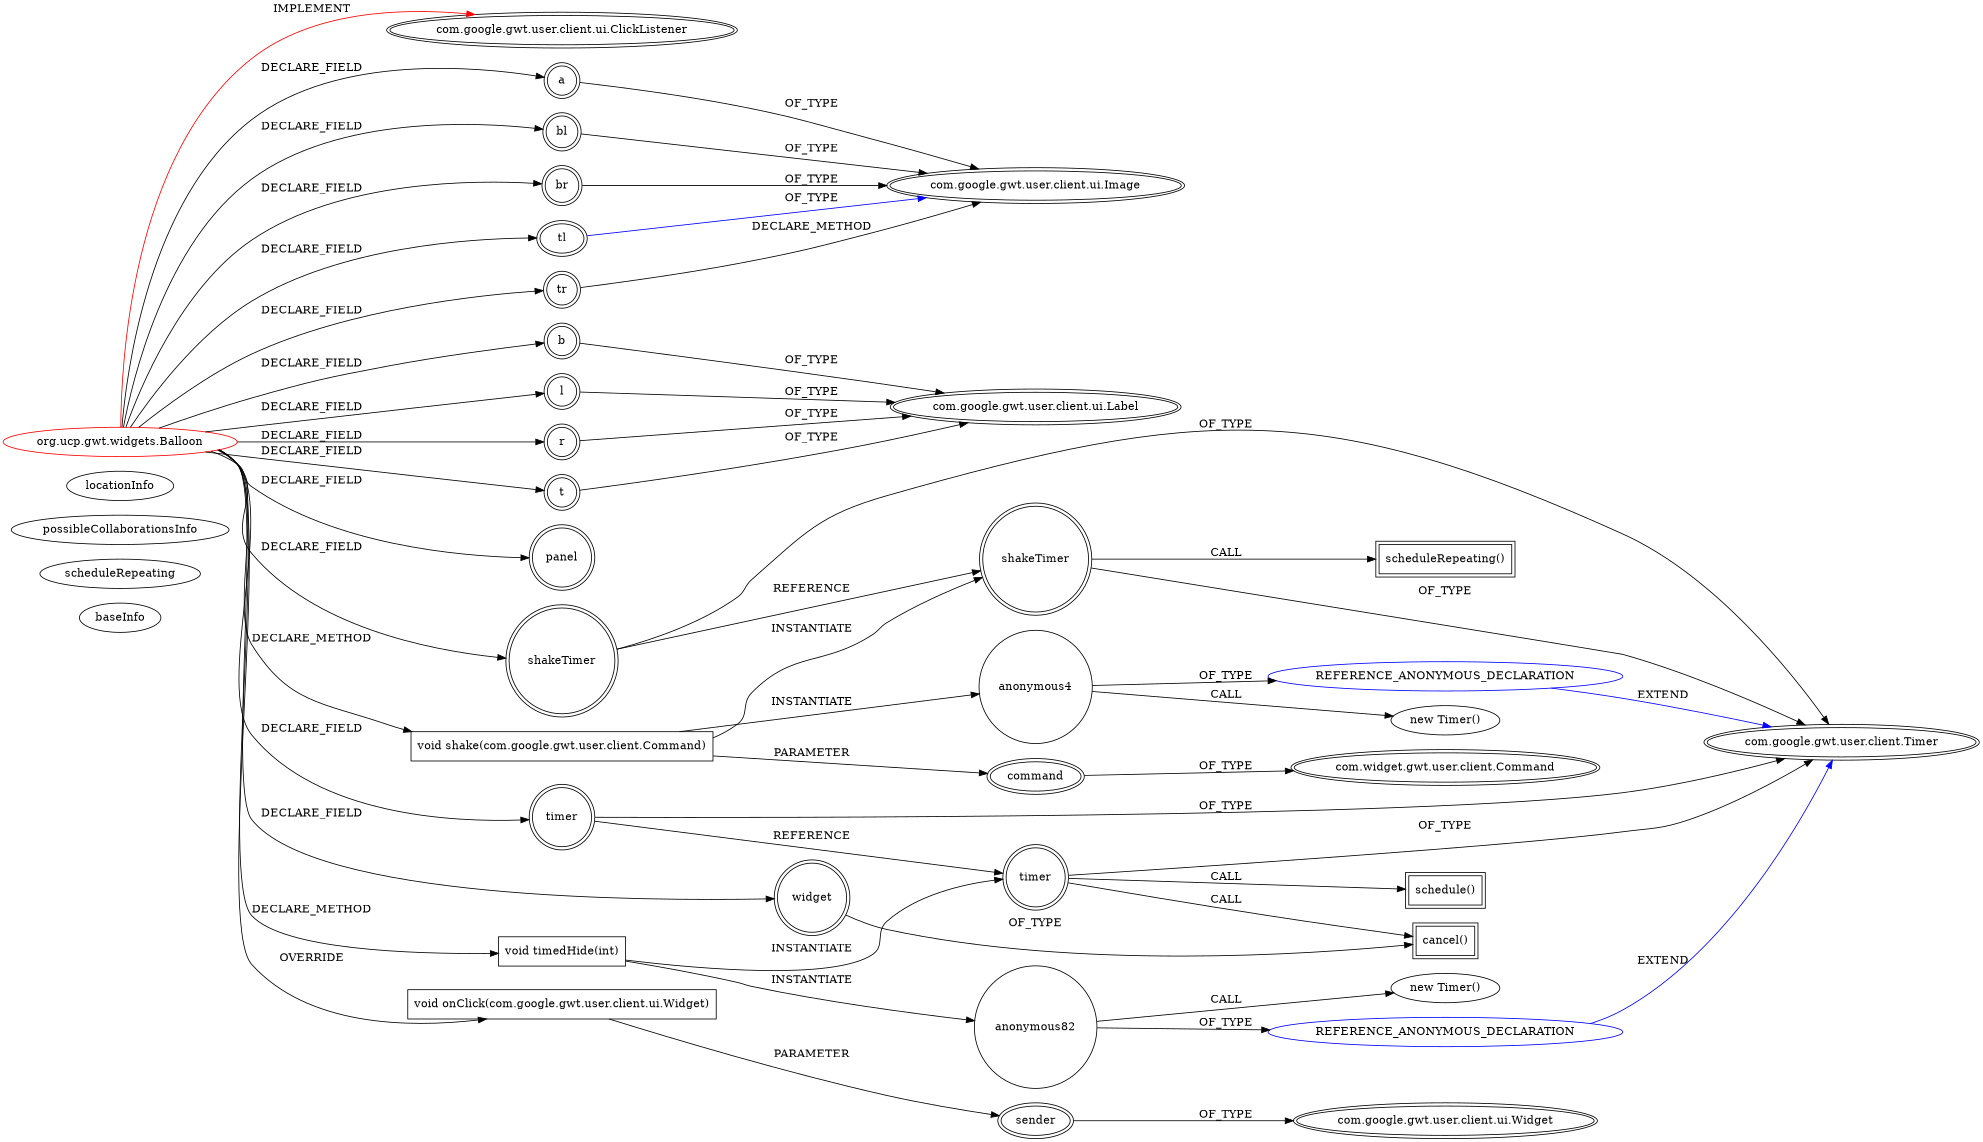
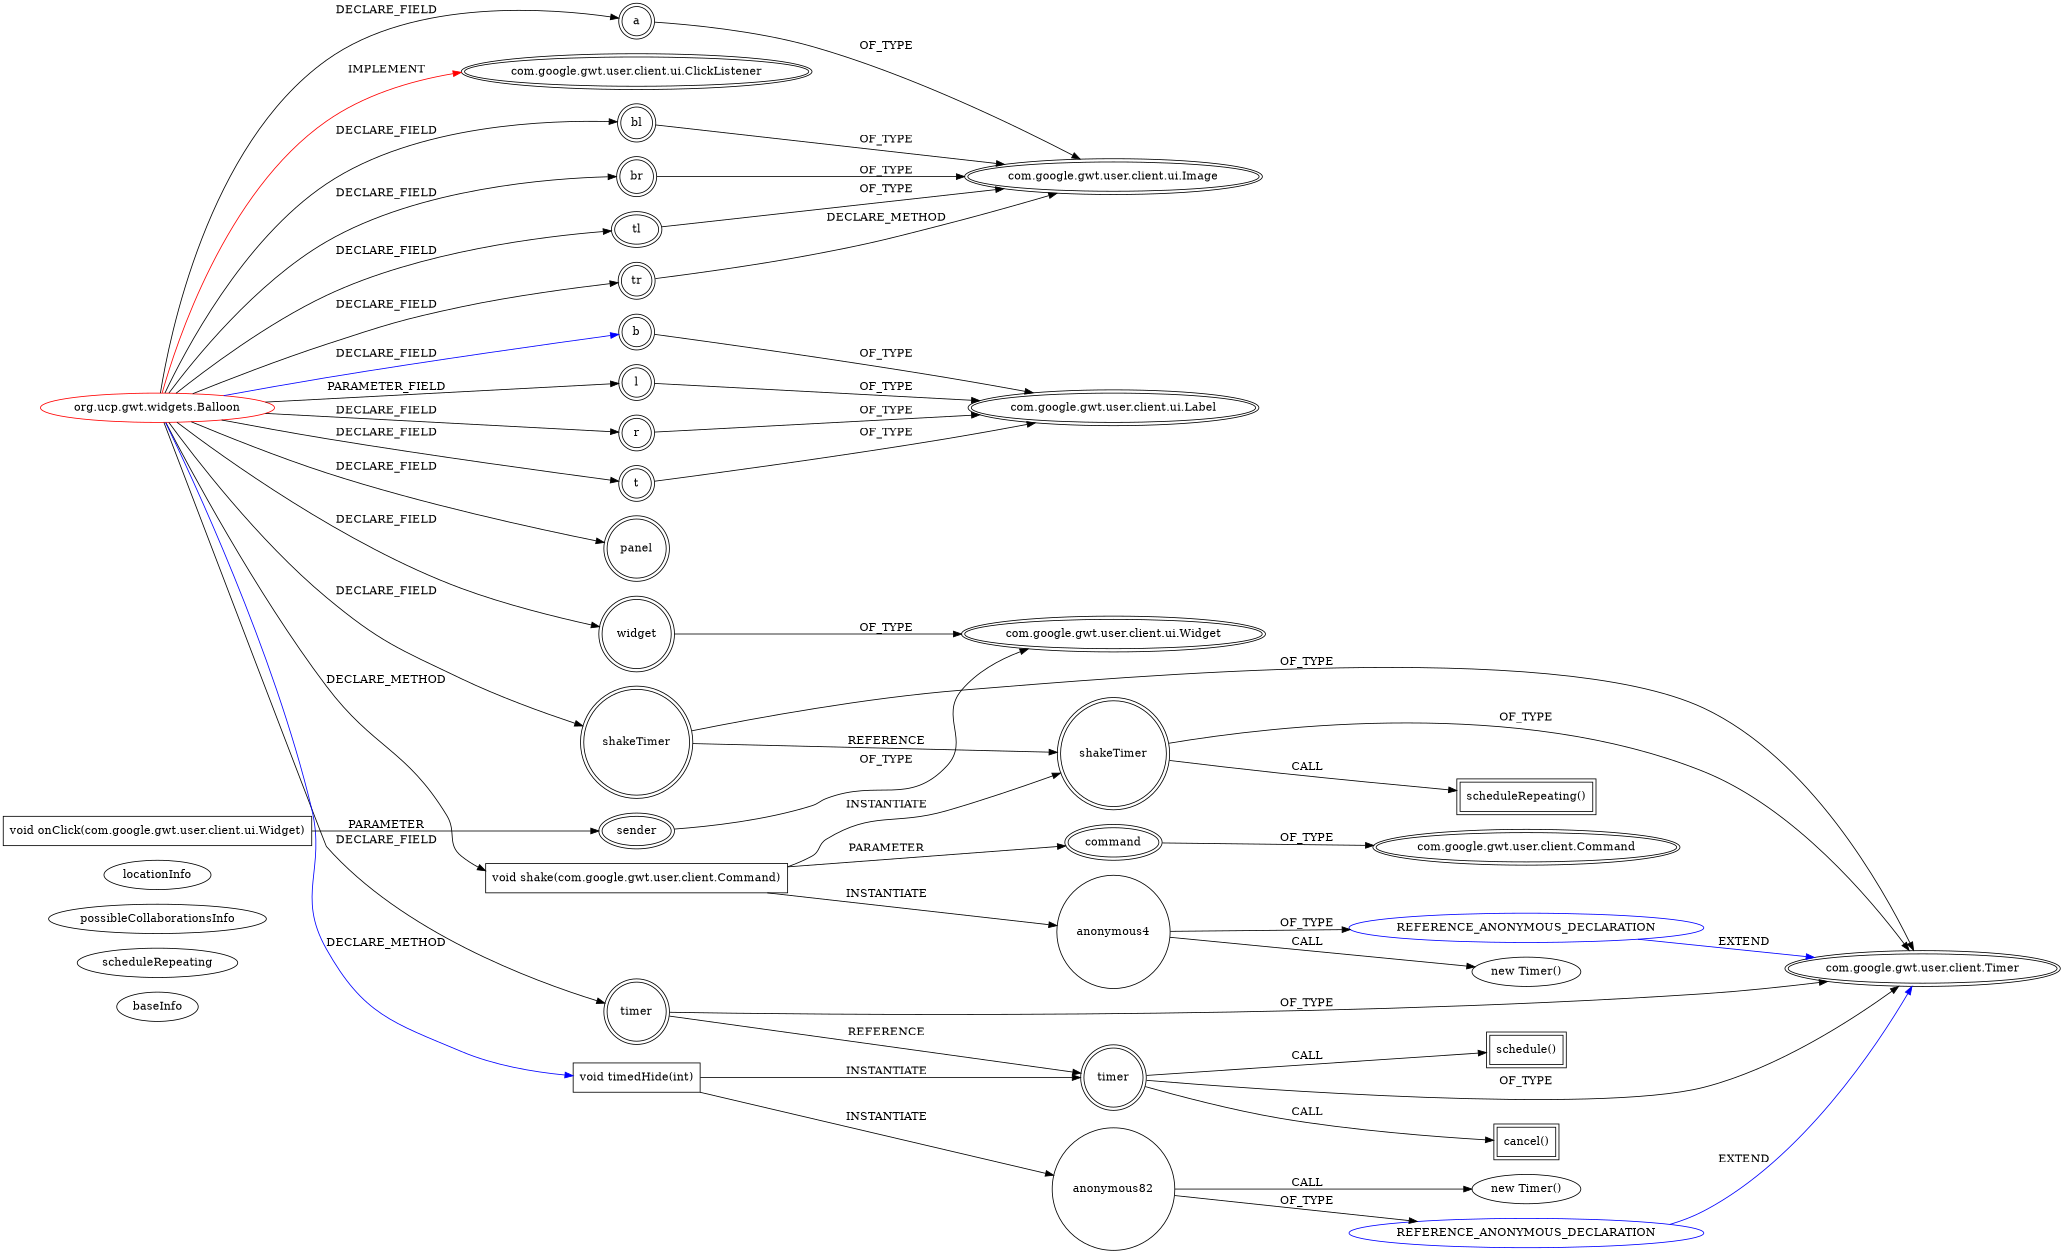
edge "tl" -> "com.google.gwt.user.client.ui.Image": color blue -> black
edge "org.ucp.gwt.widgets.Balloon" -> "b": color black -> blue
edge "org.ucp.gwt.widgets.Balloon" -> "l": label "DECLARE_FIELD" -> "PARAMETER_FIELD"
node "com.widget.gwt.user.client.Command": label "com.widget.gwt.user.client.Command" -> "com.google.gwt.user.client.Command"
edge "org.ucp.gwt.widgets.Balloon" -> "void onClick(com.google.gwt.user.client.ui.Widget)": removed, label "OVERRIDE"
edge "org.ucp.gwt.widgets.Balloon" -> "void timedHide(int)": color black -> blue
edge "widget" -> "cancel()": now "widget" -> "com.google.gwt.user.client.ui.Widget"
